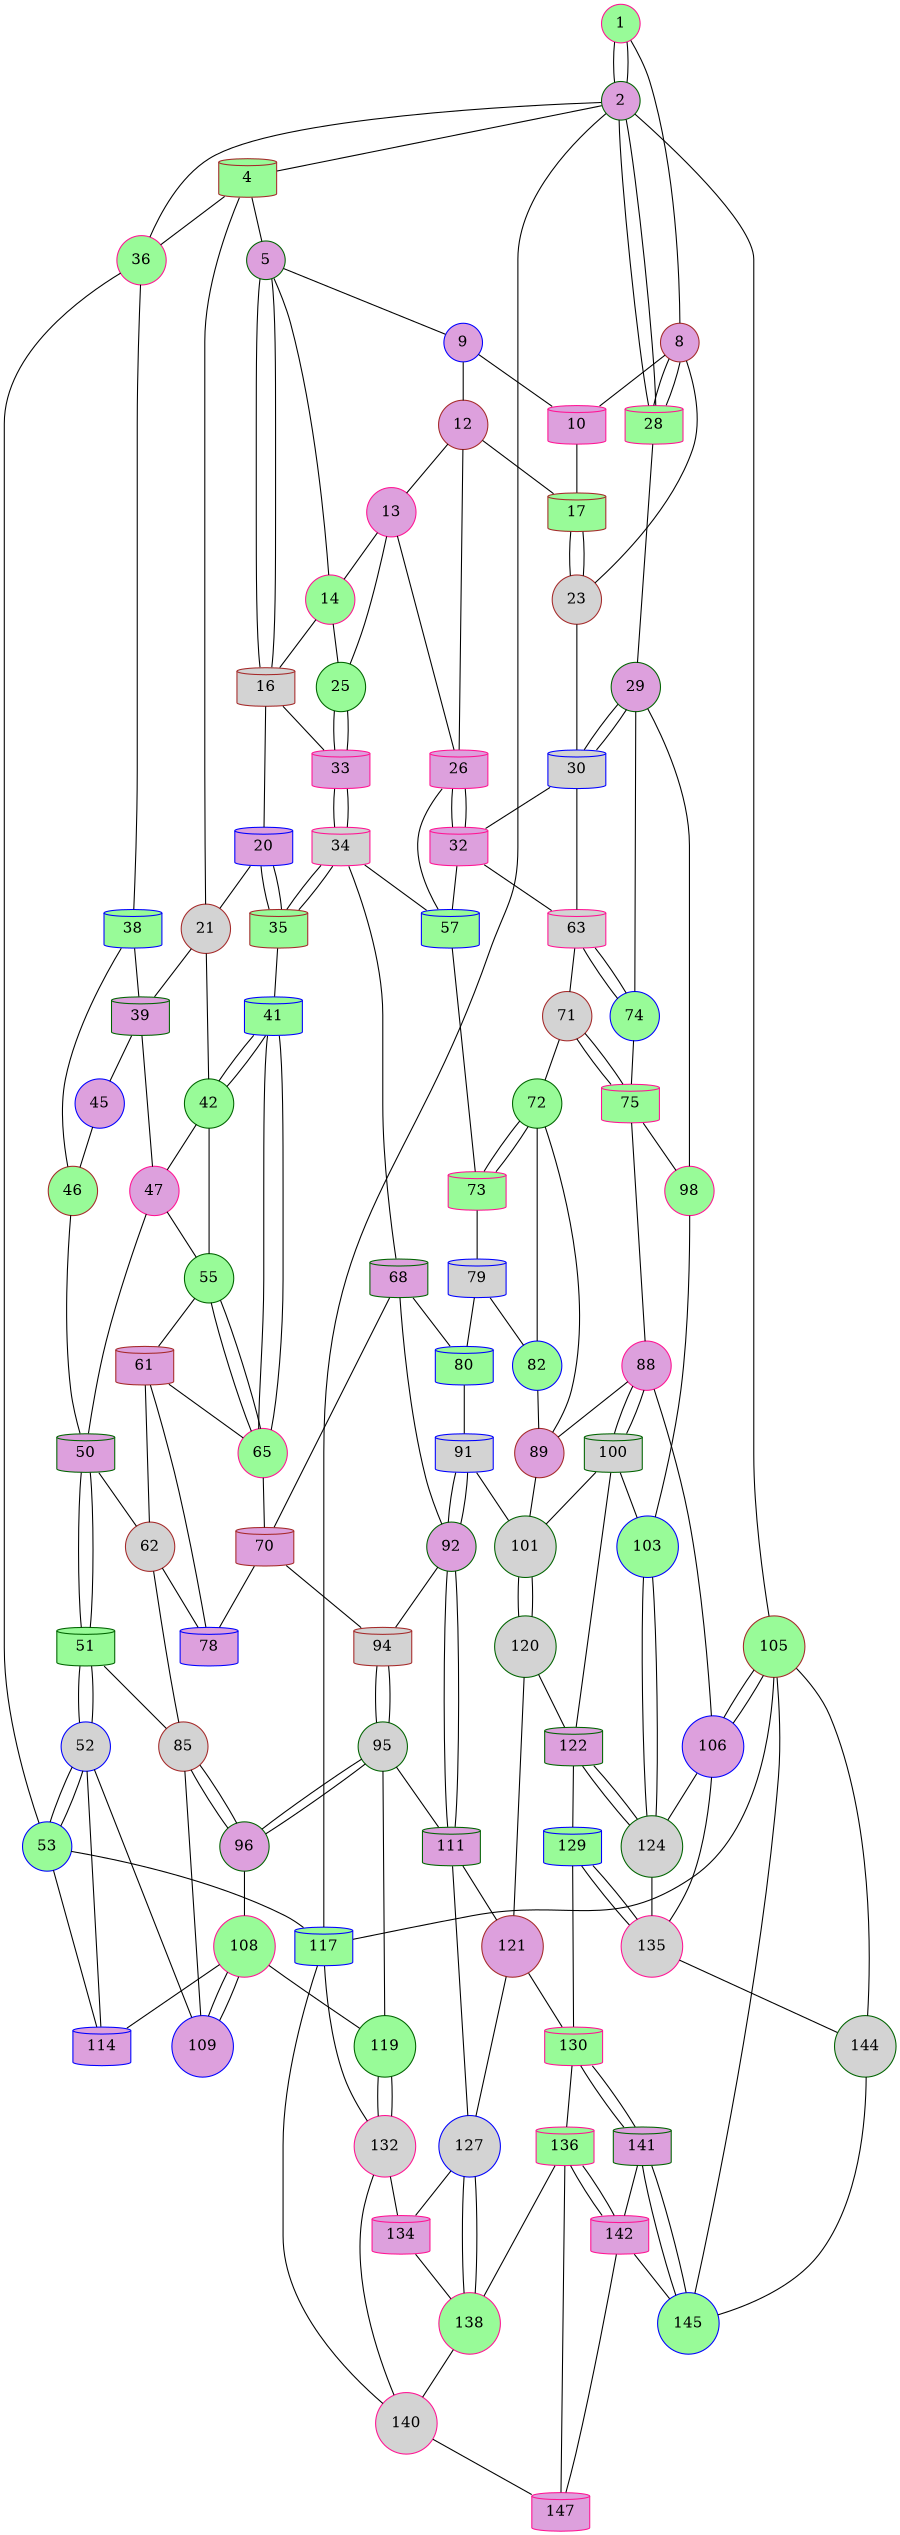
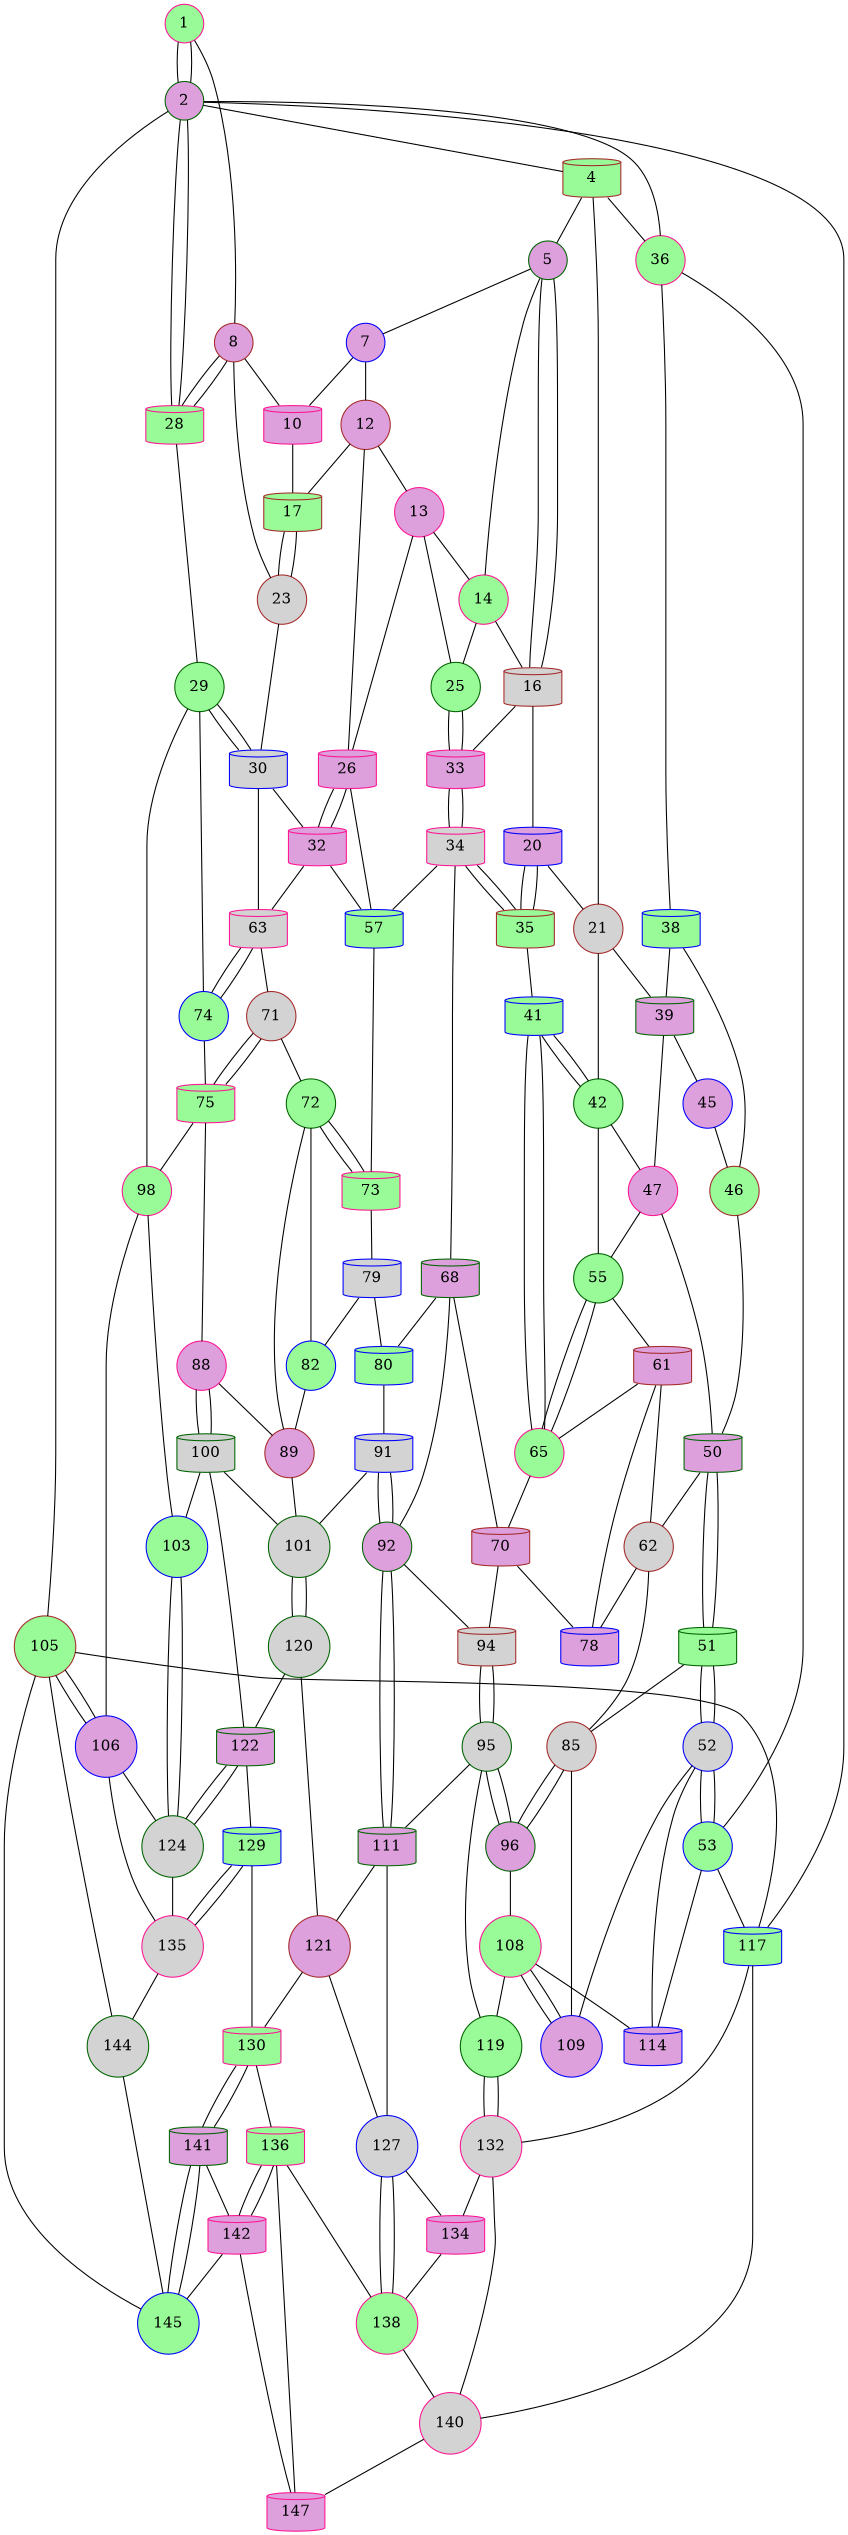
node "9": label "9" -> "7"
node "29": fillcolor plum -> palegreen
edge "88" -- "106": now "98" -- "106"
